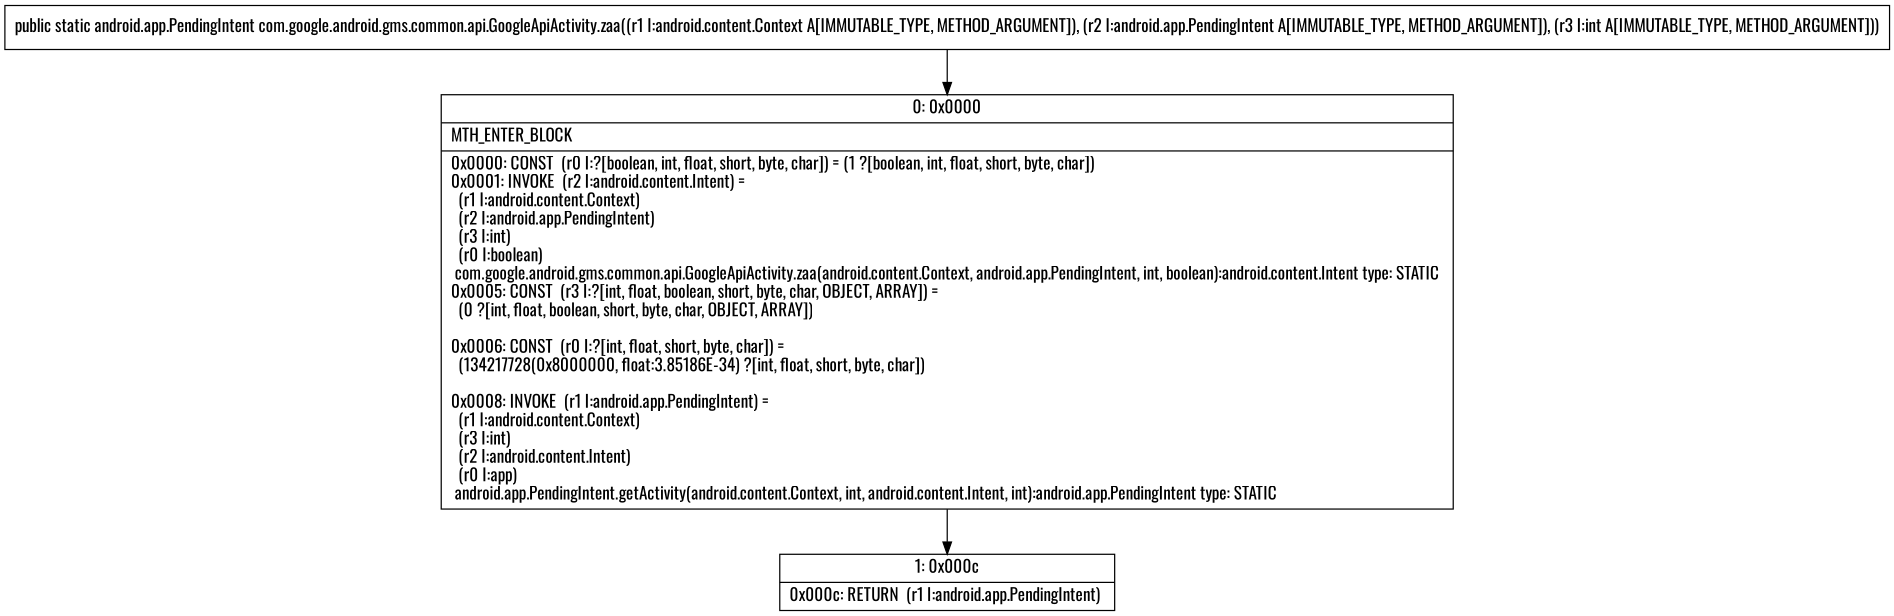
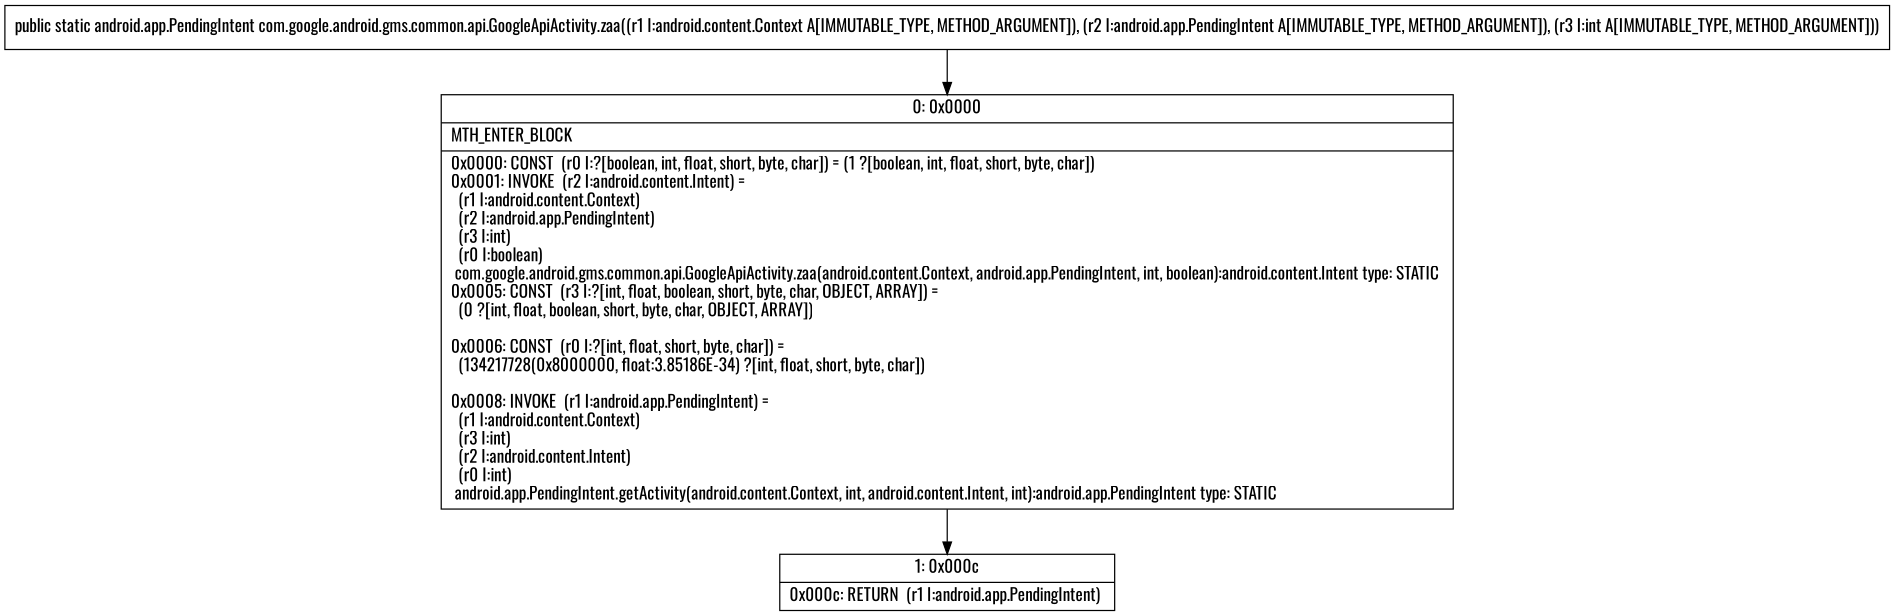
node "0: 0x0000": text "(r0 I:app)" -> "(r0 I:int)"
